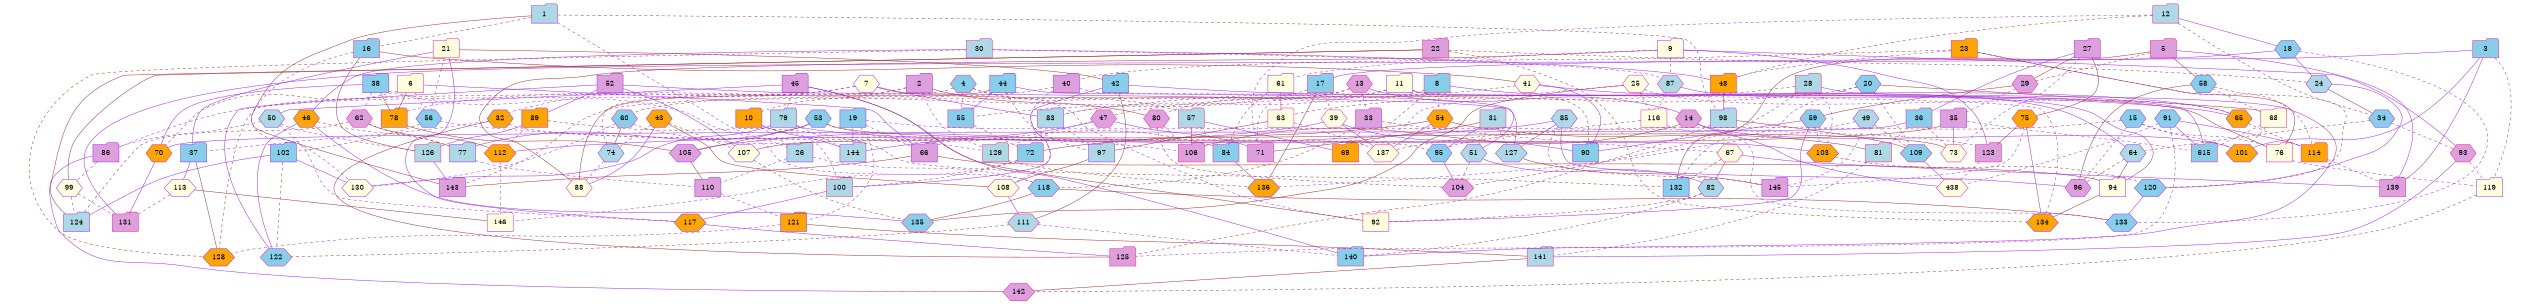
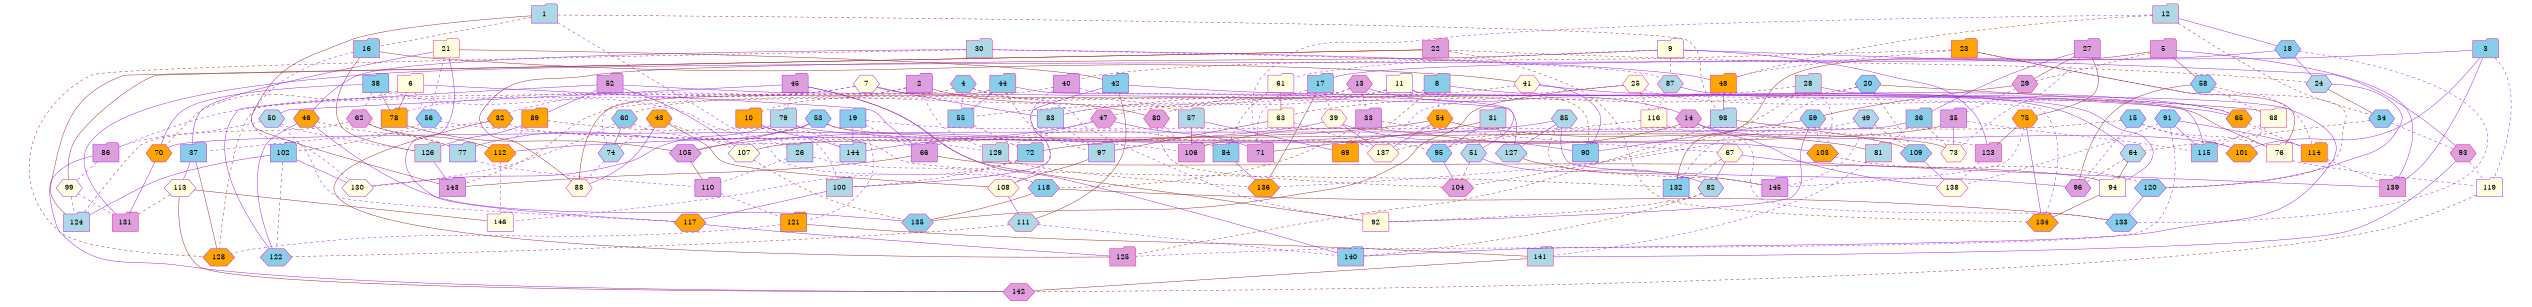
node "44": color purple -> deeppink
node "615": label "615" -> "115"
node "438": label "438" -> "138"
edge "113" -- "142": added
